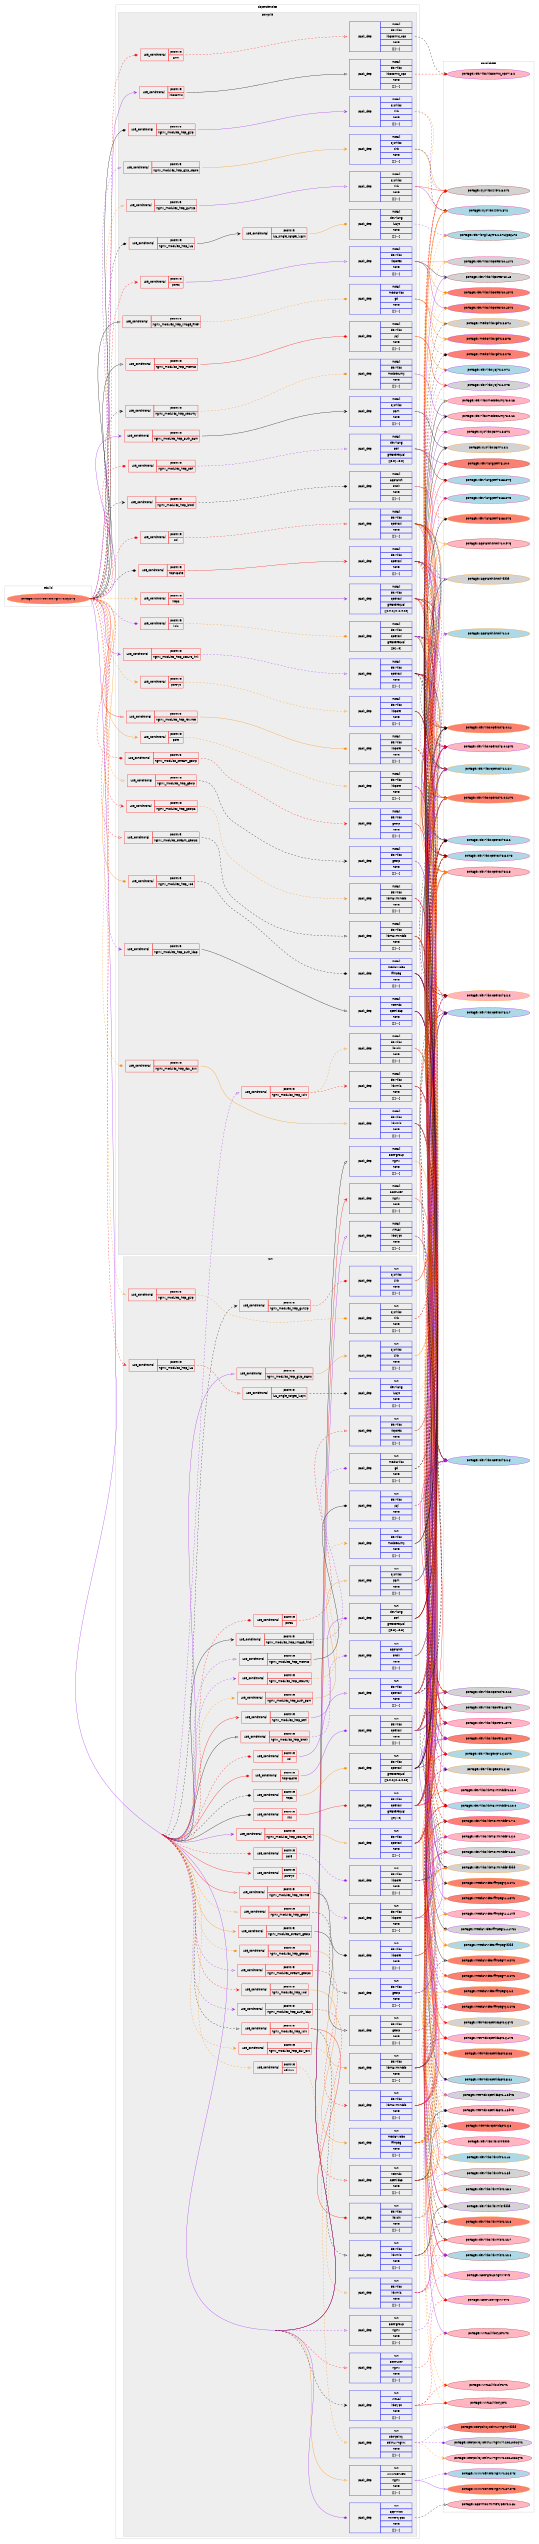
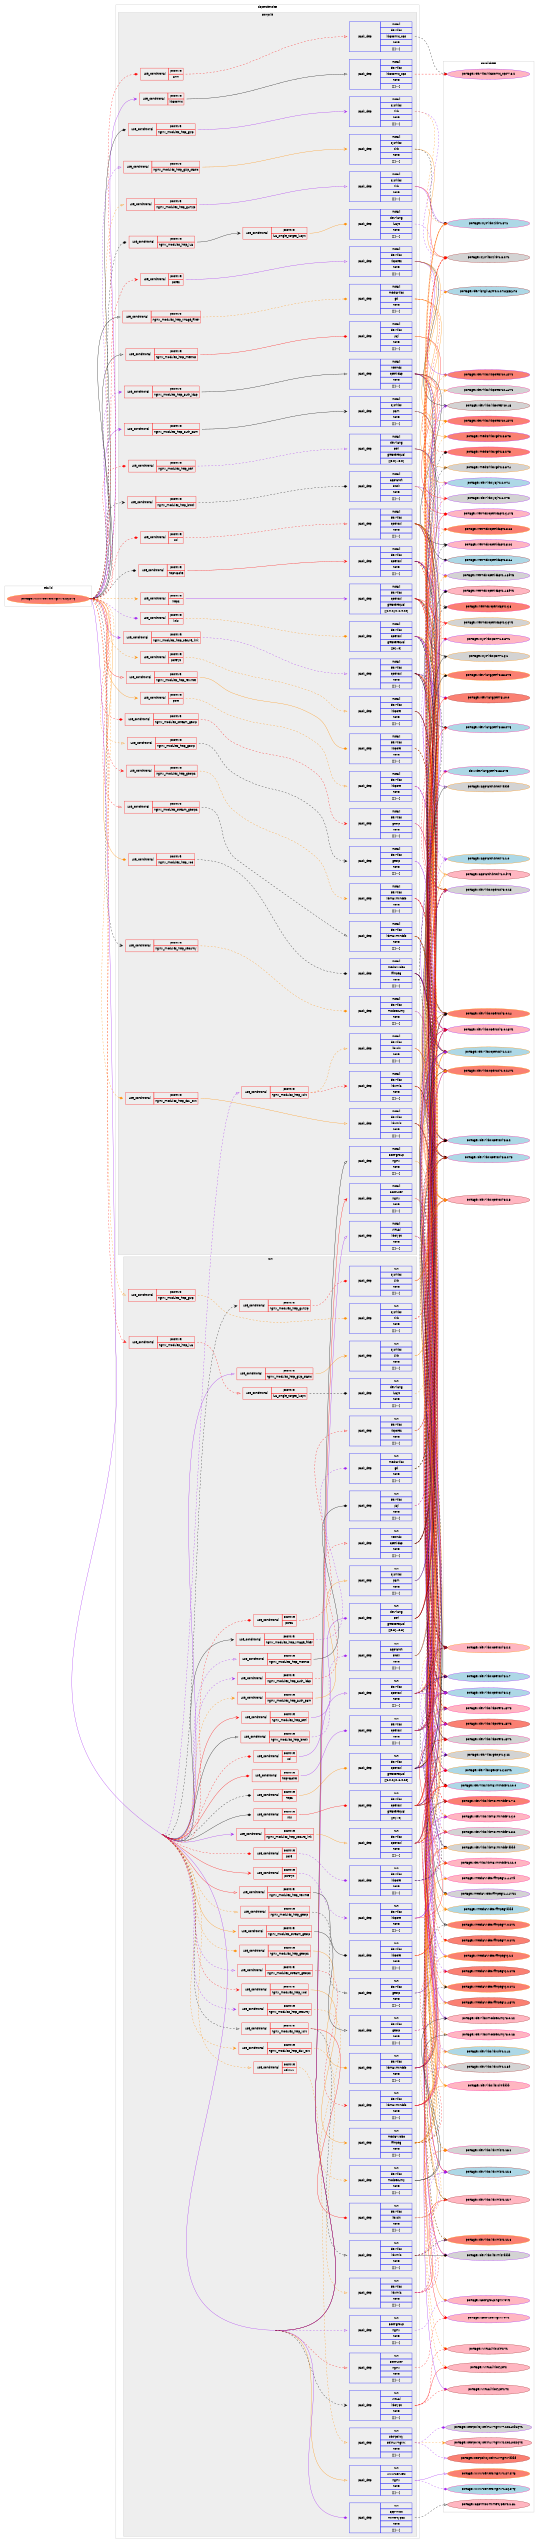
node "portage://dev-lang/perl-5.38.2-r5": label "portage://dev-lang/perl-5.38.2-r5" -> "dev://dev-lang/perl-5.38.2-r5"
node "portage://net-nds/openldap-2.5.16": added
